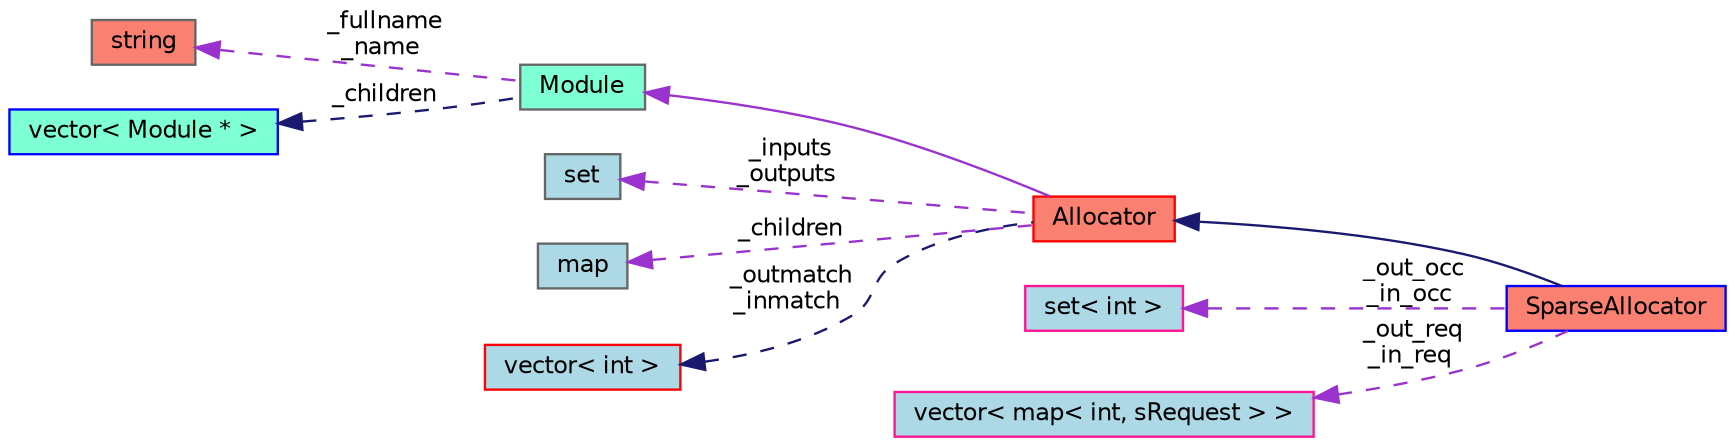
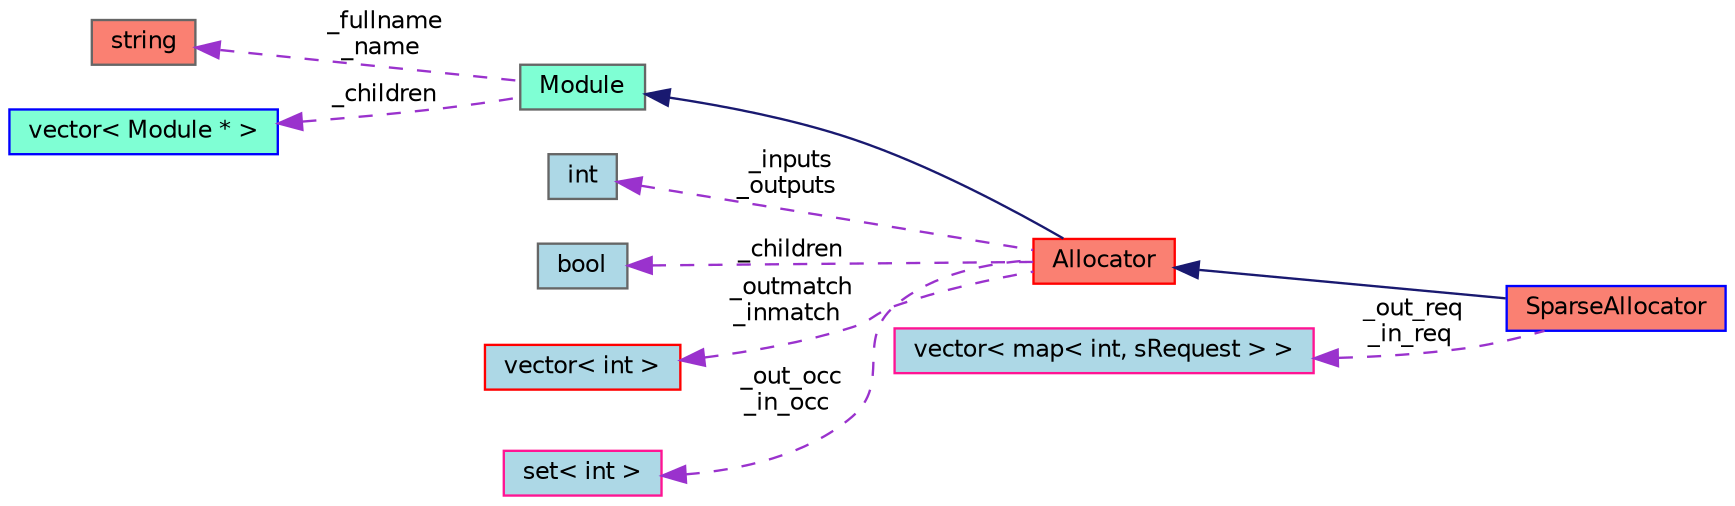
edge "Module" -> "vector< Module * >": color midnightblue -> darkorchid3
edge "Allocator" -> "Module": color darkorchid3 -> midnightblue
node "set": label "set" -> "int"
node "map": label "map" -> "bool"
edge "Allocator" -> "vector< int >": color midnightblue -> darkorchid3
edge "SparseAllocator" -> "set< int >": now "Allocator" -> "set< int >"
